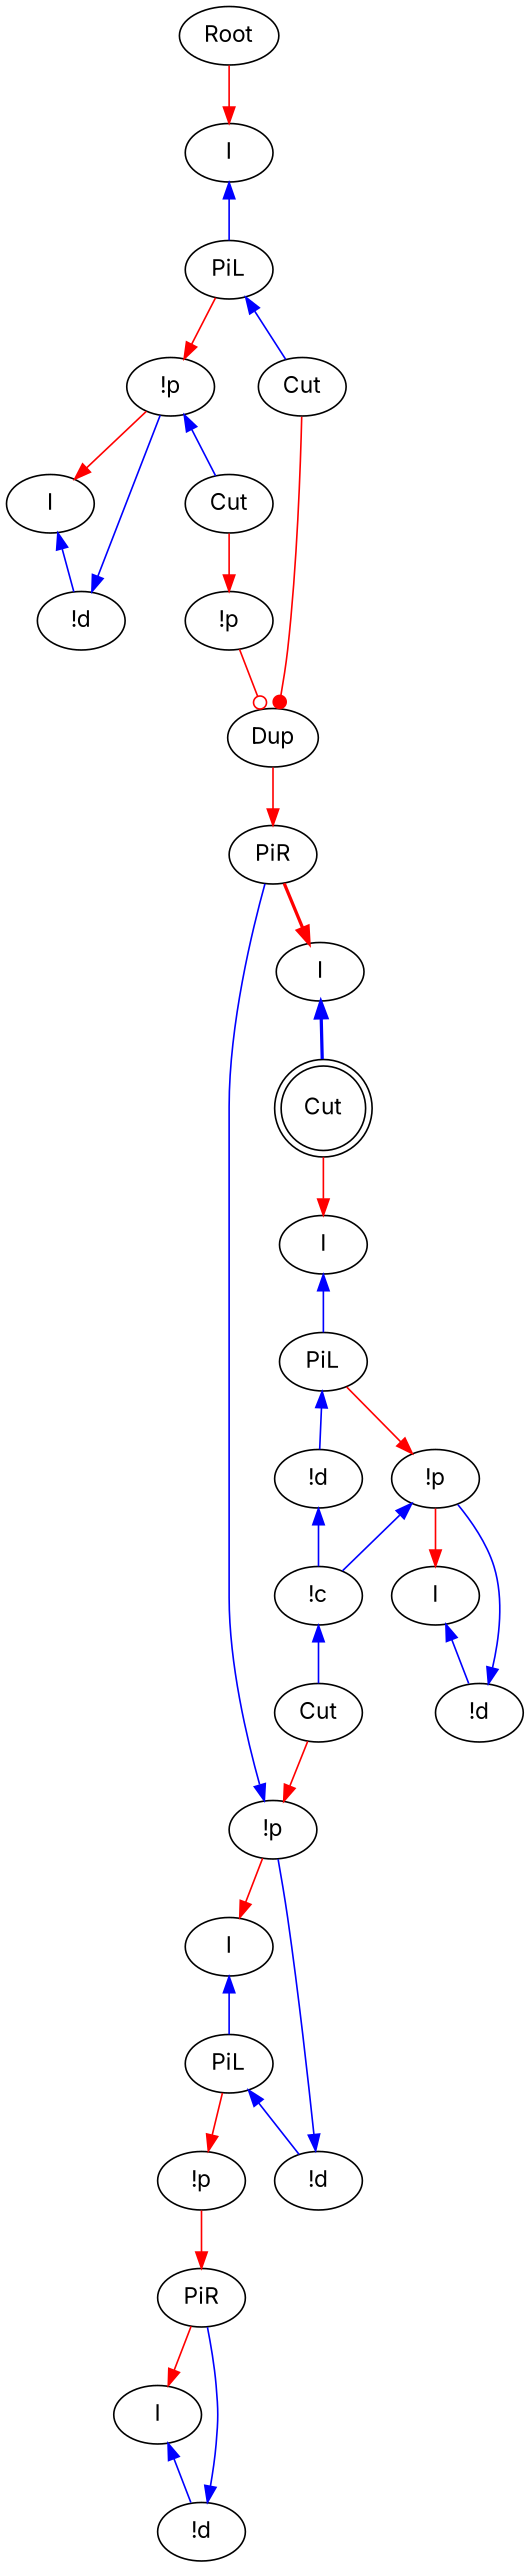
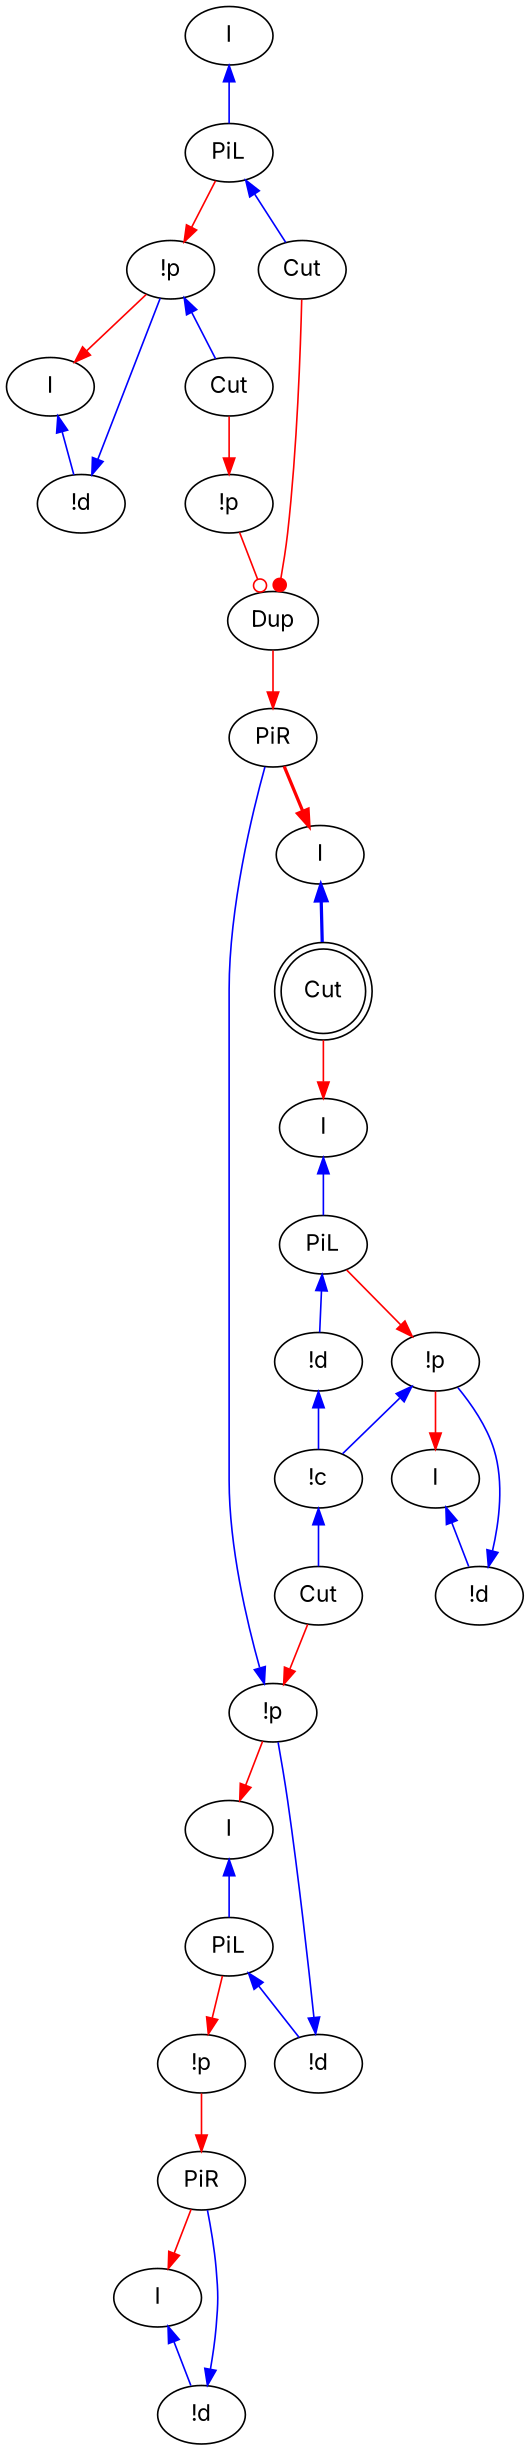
node "Root": removed
